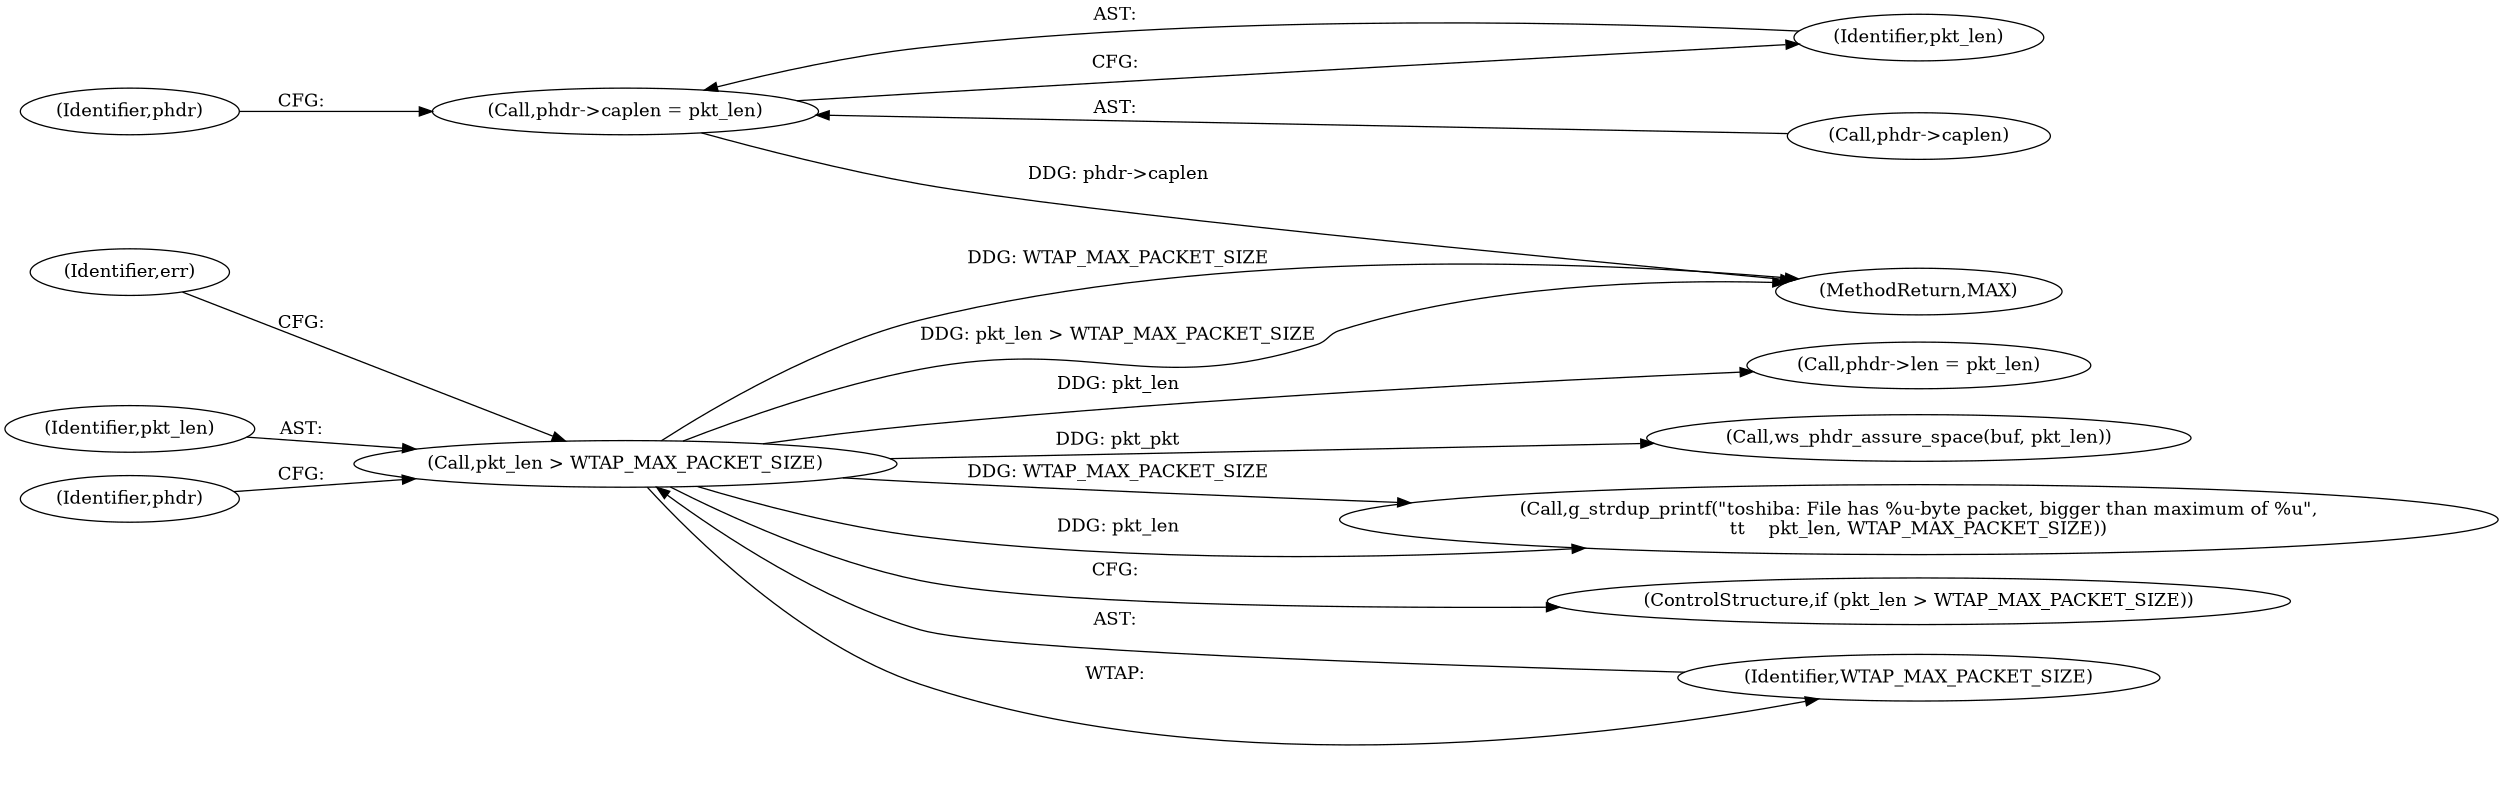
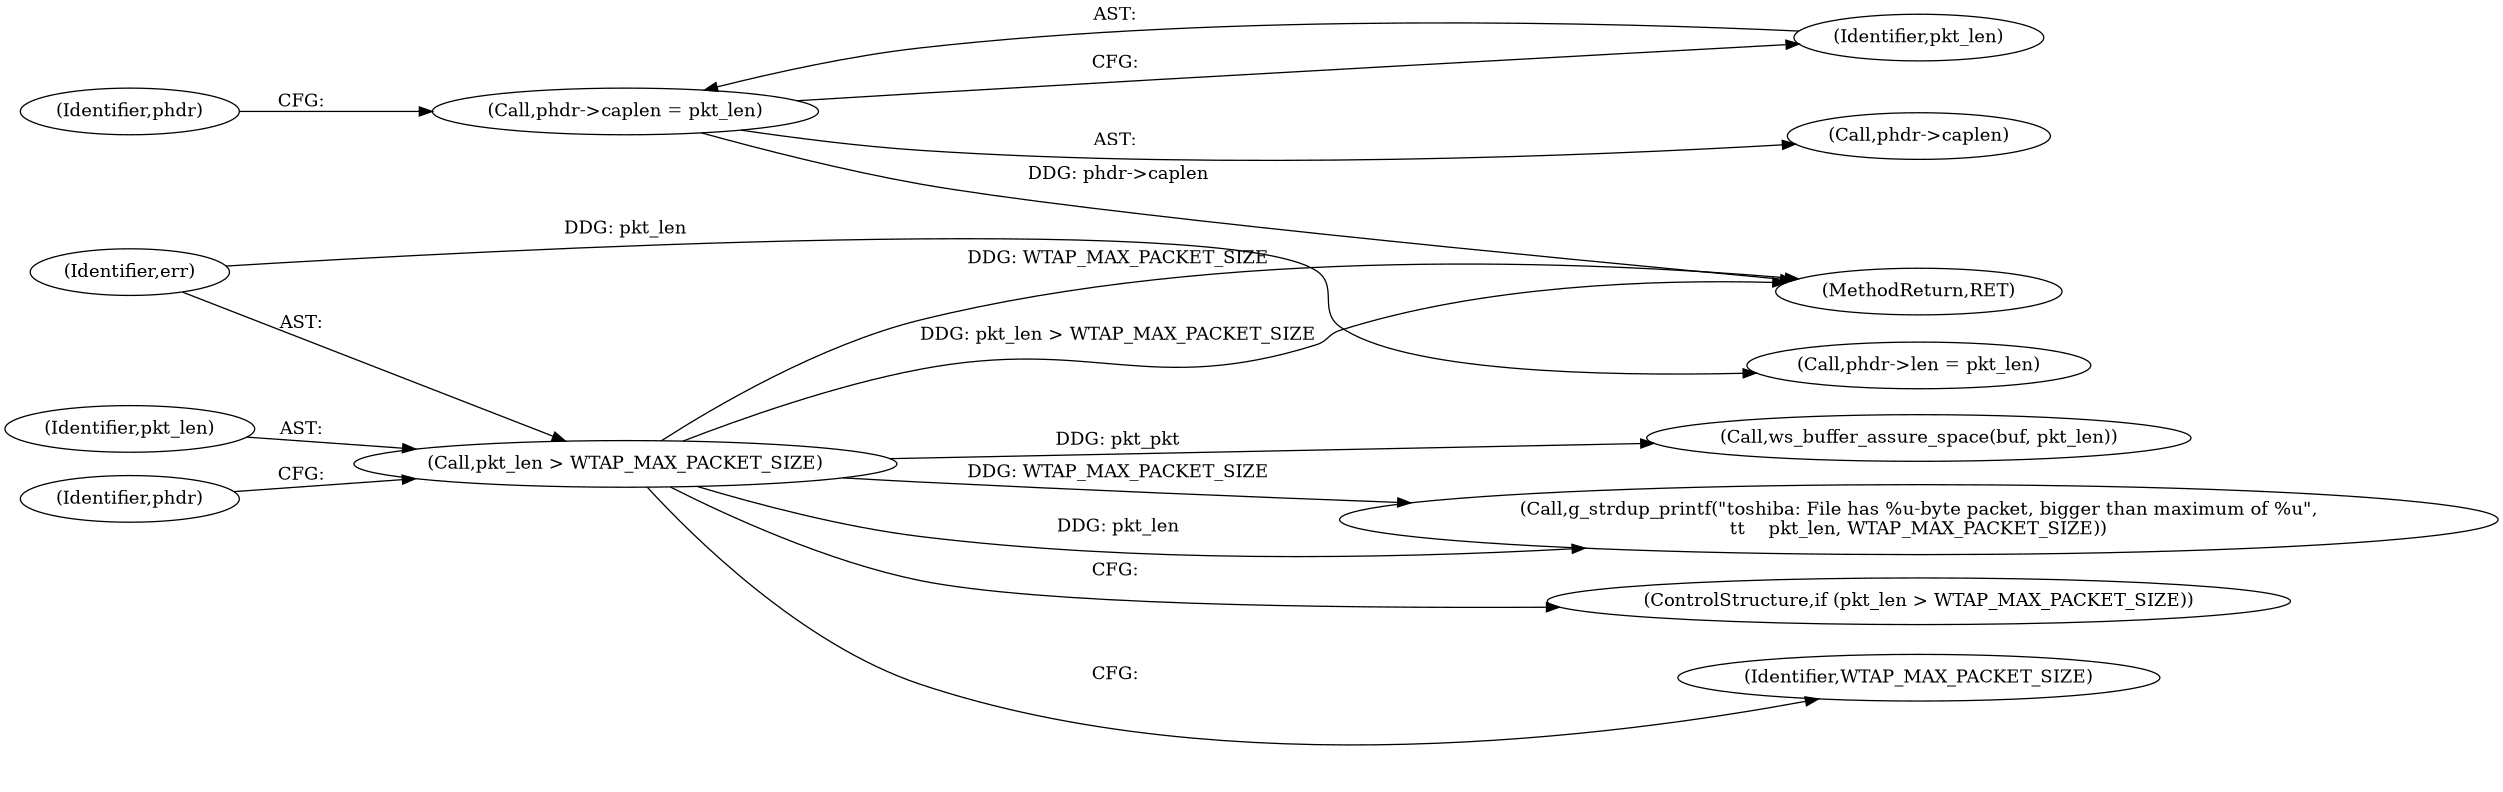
edge "(Call,phdr->caplen)" -> "(Call,phdr->caplen = pkt_len)": reversed
node "(MethodReturn,MAX)": label "(MethodReturn,MAX)" -> "(MethodReturn,RET)"
edge "(Identifier,err)" -> "(Call,pkt_len > WTAP_MAX_PACKET_SIZE)": label "CFG: " -> "AST: "
edge "(Call,pkt_len > WTAP_MAX_PACKET_SIZE)" -> "(Call,phdr->len = pkt_len)": now "(Identifier,err)" -> "(Call,phdr->len = pkt_len)"
node "(Call,ws_phdr_assure_space(buf, pkt_len))": label "(Call,ws_phdr_assure_space(buf, pkt_len))" -> "(Call,ws_buffer_assure_space(buf, pkt_len))"
edge "(Identifier,WTAP_MAX_PACKET_SIZE)" -> "(Call,pkt_len > WTAP_MAX_PACKET_SIZE)": removed, label "AST:"
edge "(Call,pkt_len > WTAP_MAX_PACKET_SIZE)" -> "(Identifier,WTAP_MAX_PACKET_SIZE)": label "WTAP: " -> "CFG: "
